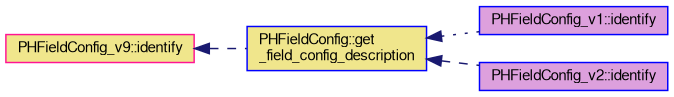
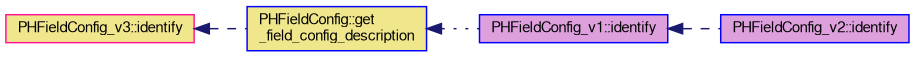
node "PHFieldConfig_v9::identify": label "PHFieldConfig_v9::identify" -> "PHFieldConfig_v3::identify"
edge "PHFieldConfig_v2::identify" -> "PHFieldConfig::get _field_config_description": now "PHFieldConfig_v2::identify" -> "PHFieldConfig_v1::identify"
